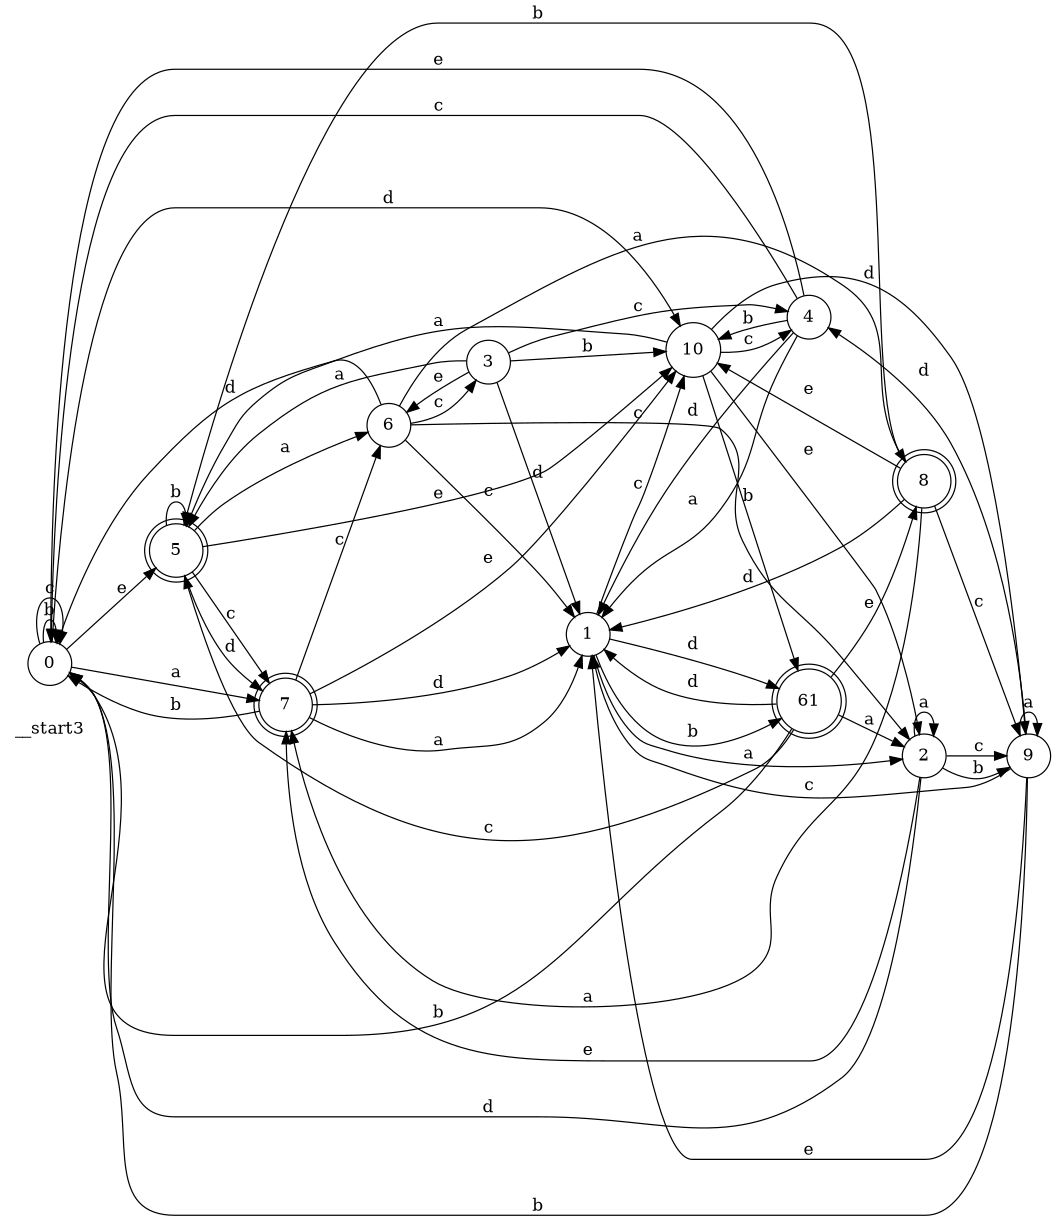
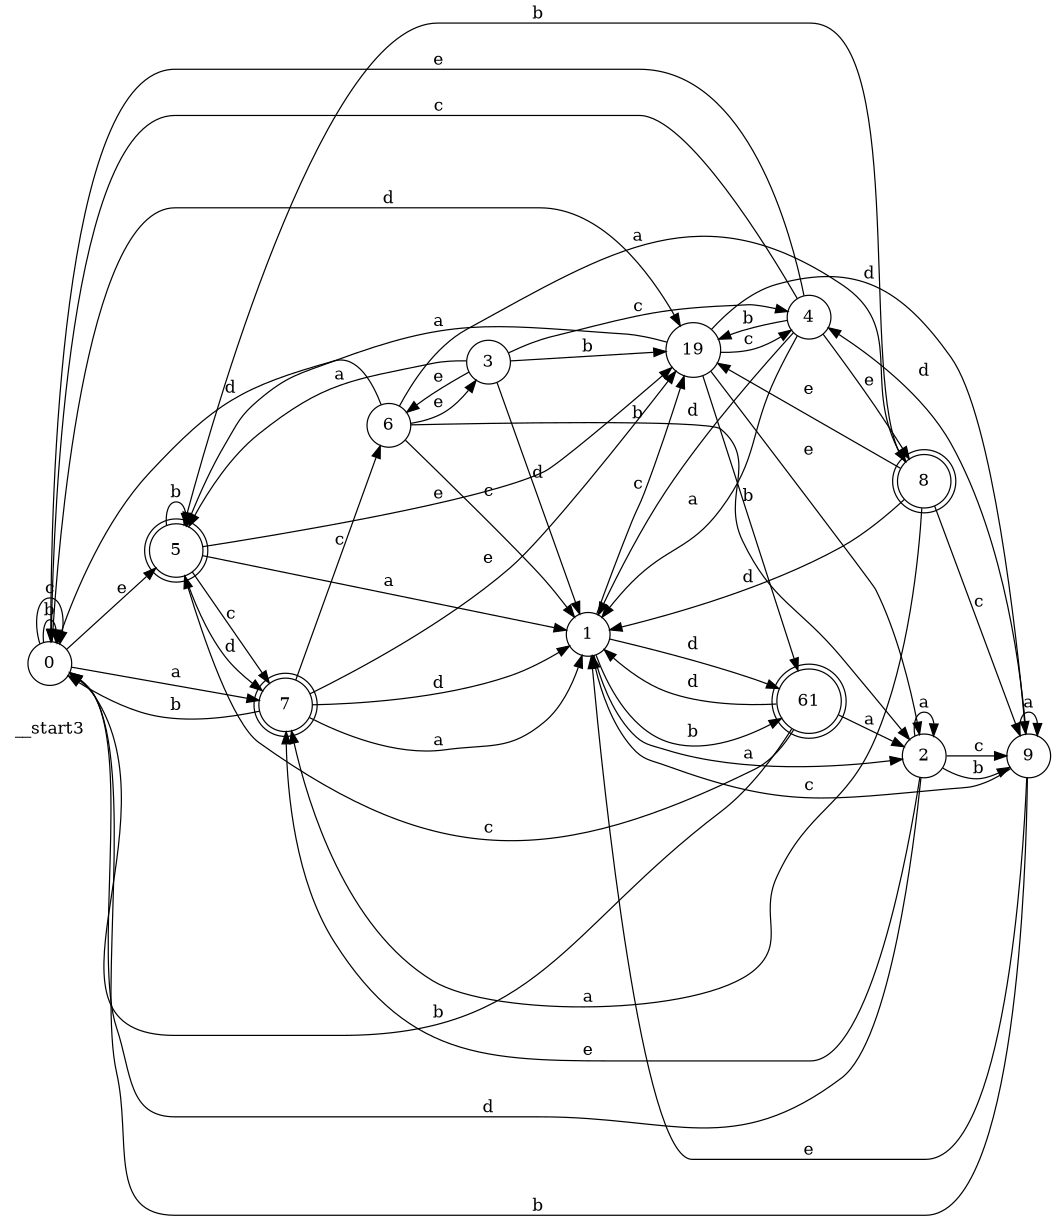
node "10": label "10" -> "19"
edge "6" -> "3": label "c" -> "e"
edge "6" -> "2": label "c" -> "b"
edge "5" -> "6": now "5" -> "1"
edge "61" -> "8": now "4" -> "8"
